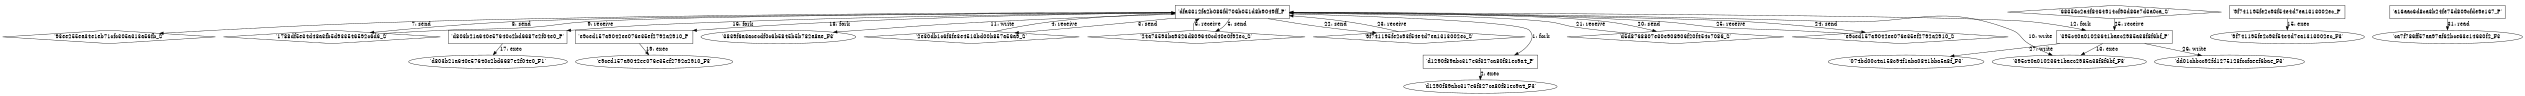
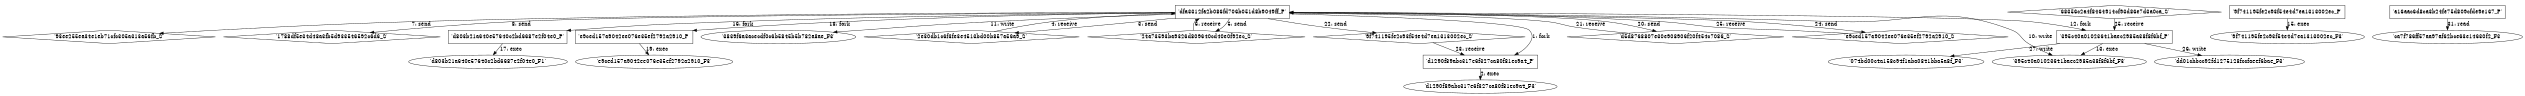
edge "'1788df5e34d48a3fb5d933546592c6d6_S'" -> "'dfa3312fa2b086fd706b051d8b9049ff_P'": removed, label "9: receive"
edge "'9f741195fe2c93f54e4d7ea1313002ec_S'" -> "'dfa3312fa2b086fd706b051d8b9049ff_P'": now "'9f741195fe2c93f54e4d7ea1313002ec_S'" -> "'d1290f89abc317e6f327ca80f81ec9a4_P'"
